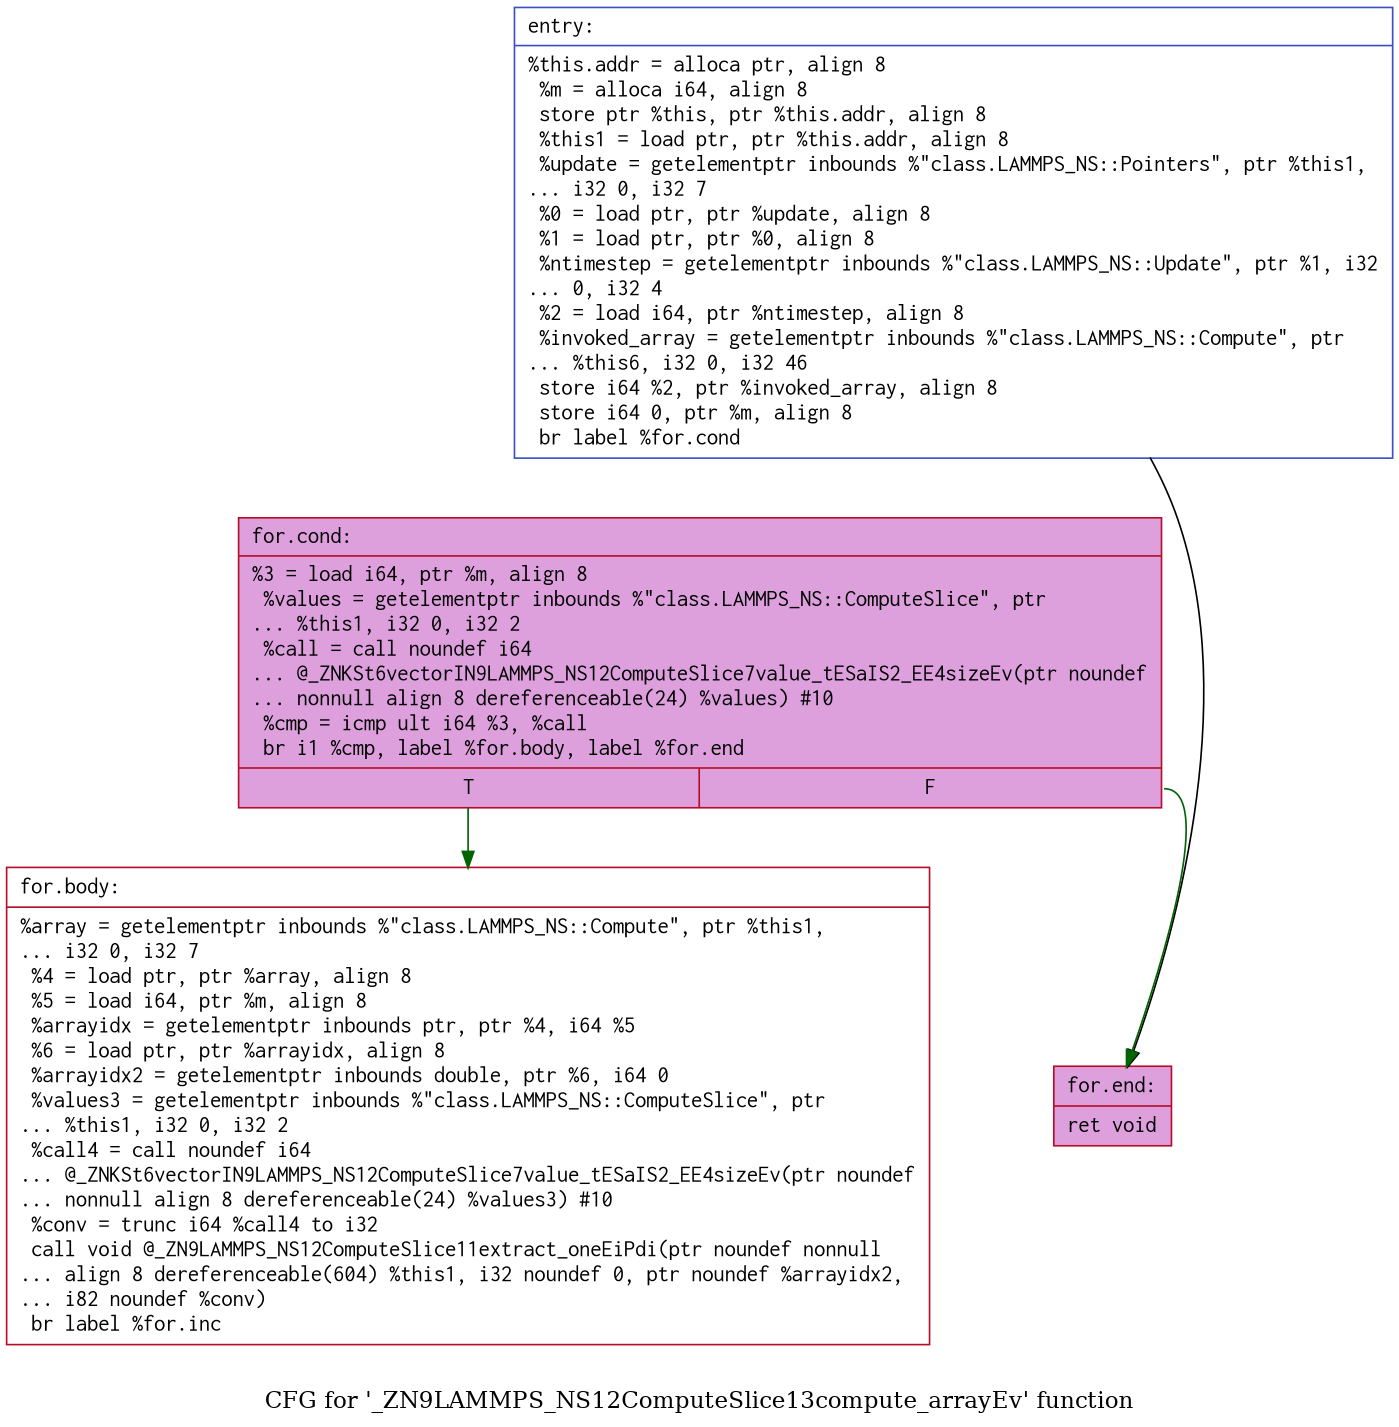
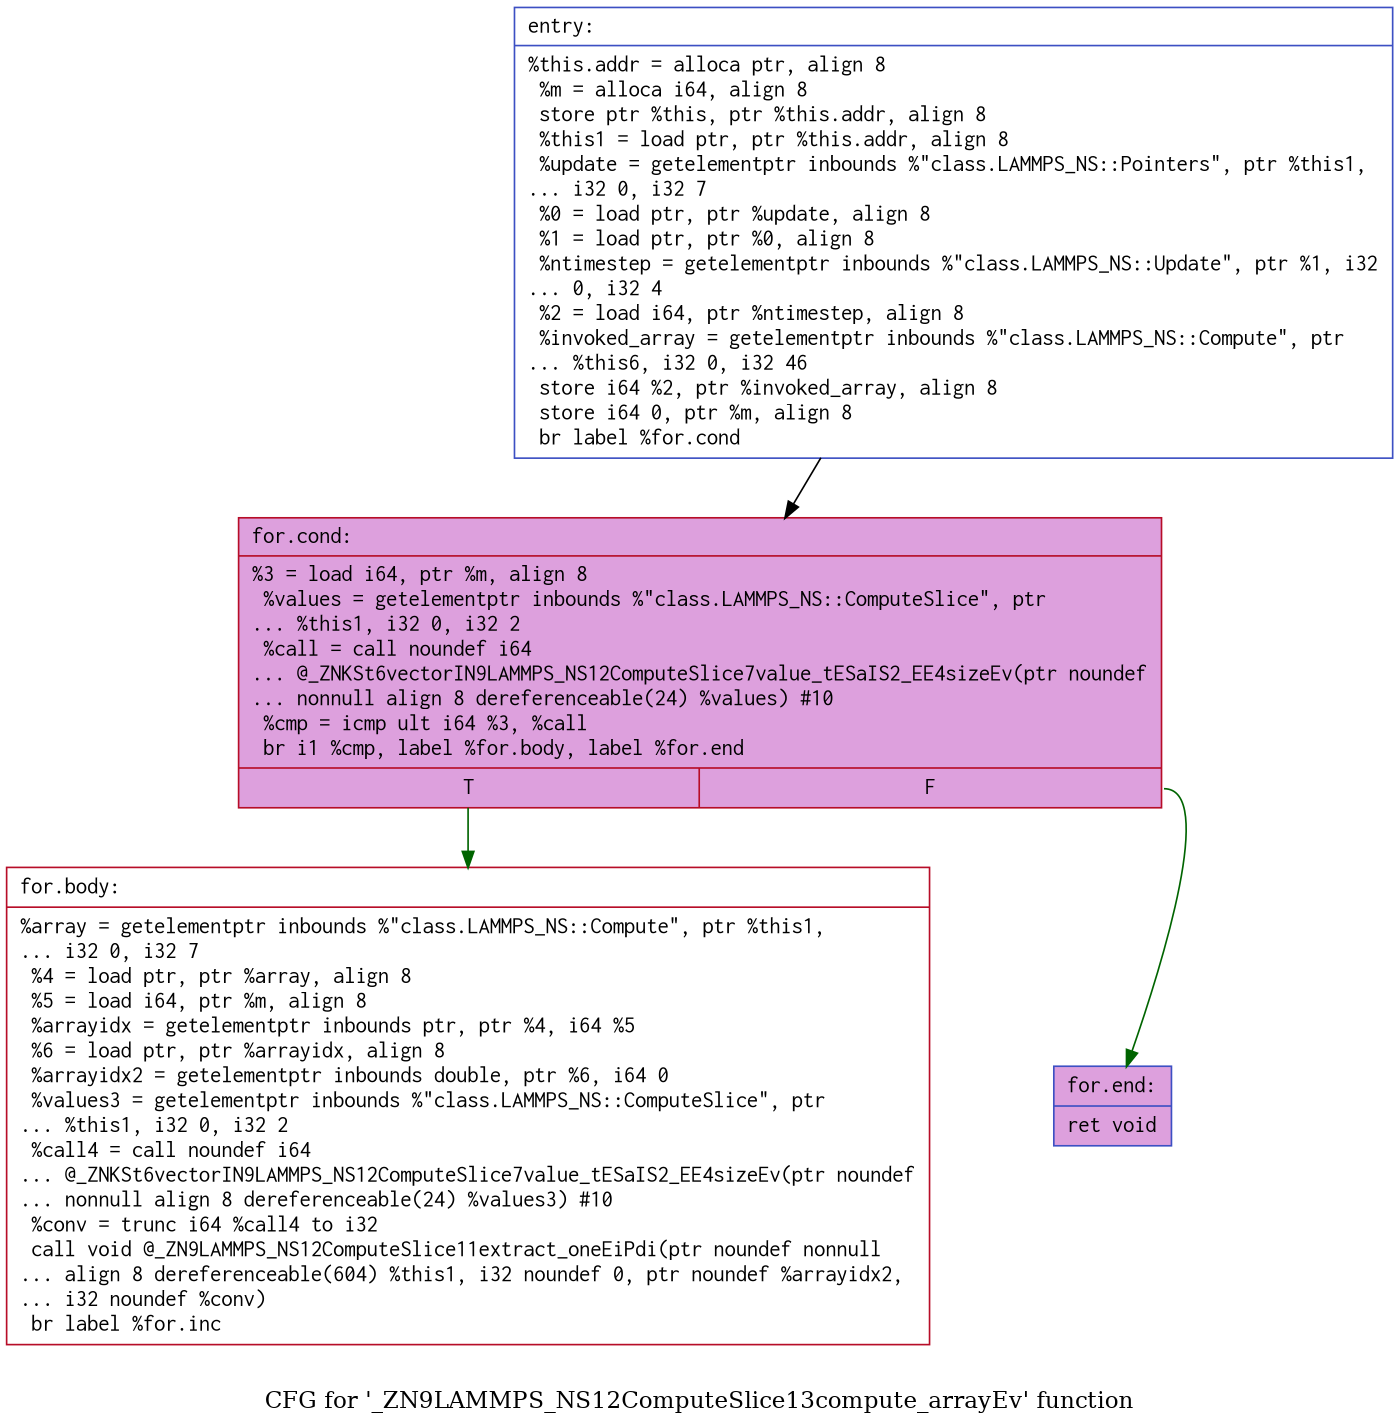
edge "entry:" -> "for.end:": now "entry:" -> "for.cond:"
node "for.end:": color #b70d28ff -> #3d50c3ff
node "for.body:": text "... i82 noundef %conv)" -> "... i32 noundef %conv)"
